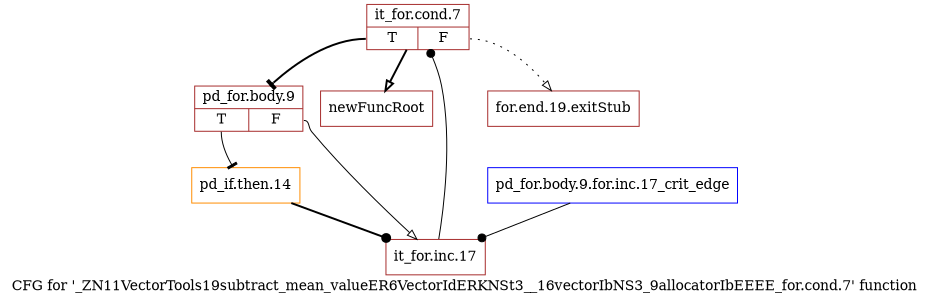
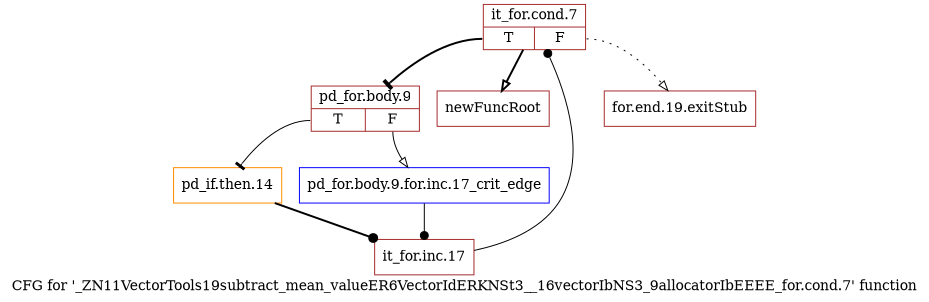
edge "pd_for.body.9" -> "it_for.inc.17": now "pd_for.body.9" -> "pd_for.body.9.for.inc.17_crit_edge"
